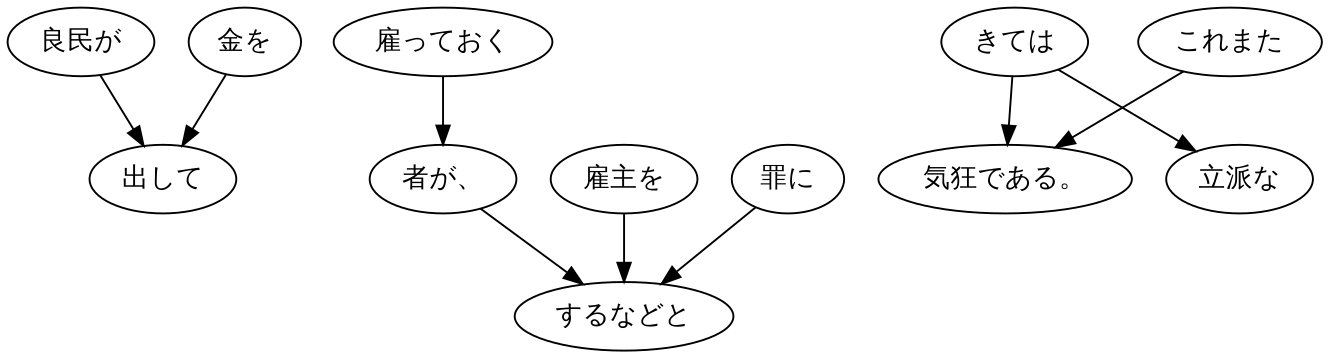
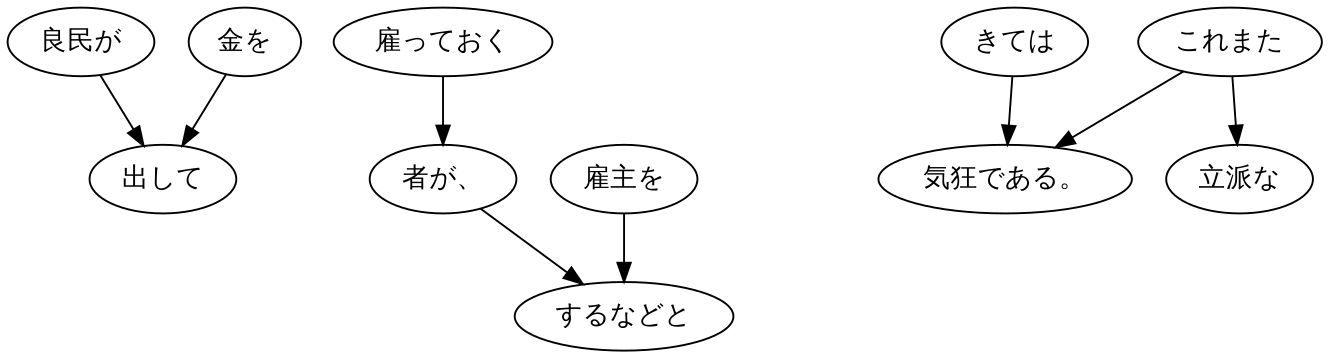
edge "きては" -> "立派な": now "これまた" -> "立派な"
node "罪に": removed
